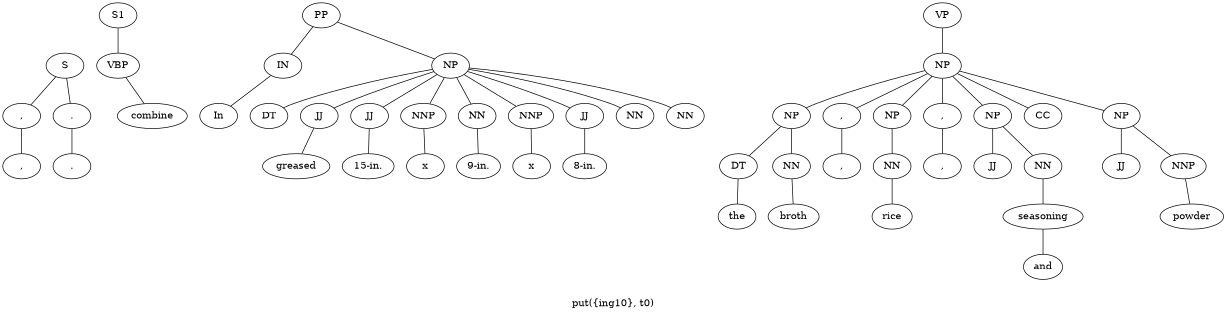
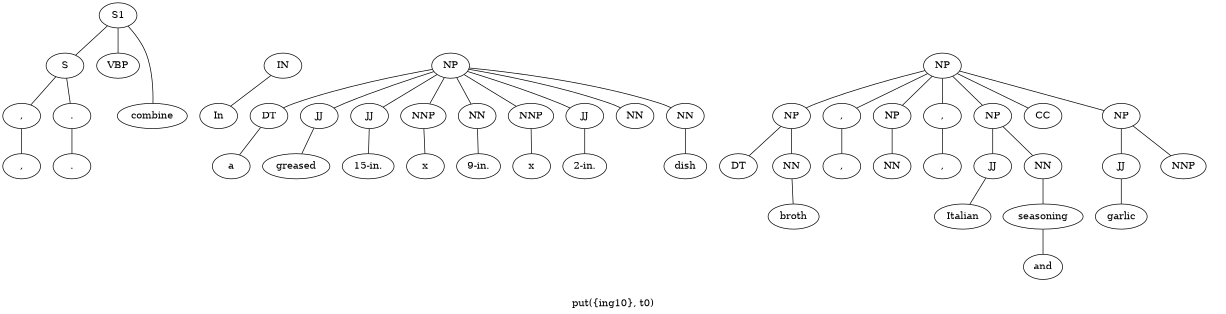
node "PP": removed
node "VP": removed
edge "S1" -- "S": added
edge "VBP" -- "combine": now "S1" -- "combine"
node "a": added
node "8-in.": label "8-in." -> "2-in."
node "dish": added
node "the": removed
node "rice": removed
node "Italian": added
node "garlic": added
node "powder": removed
